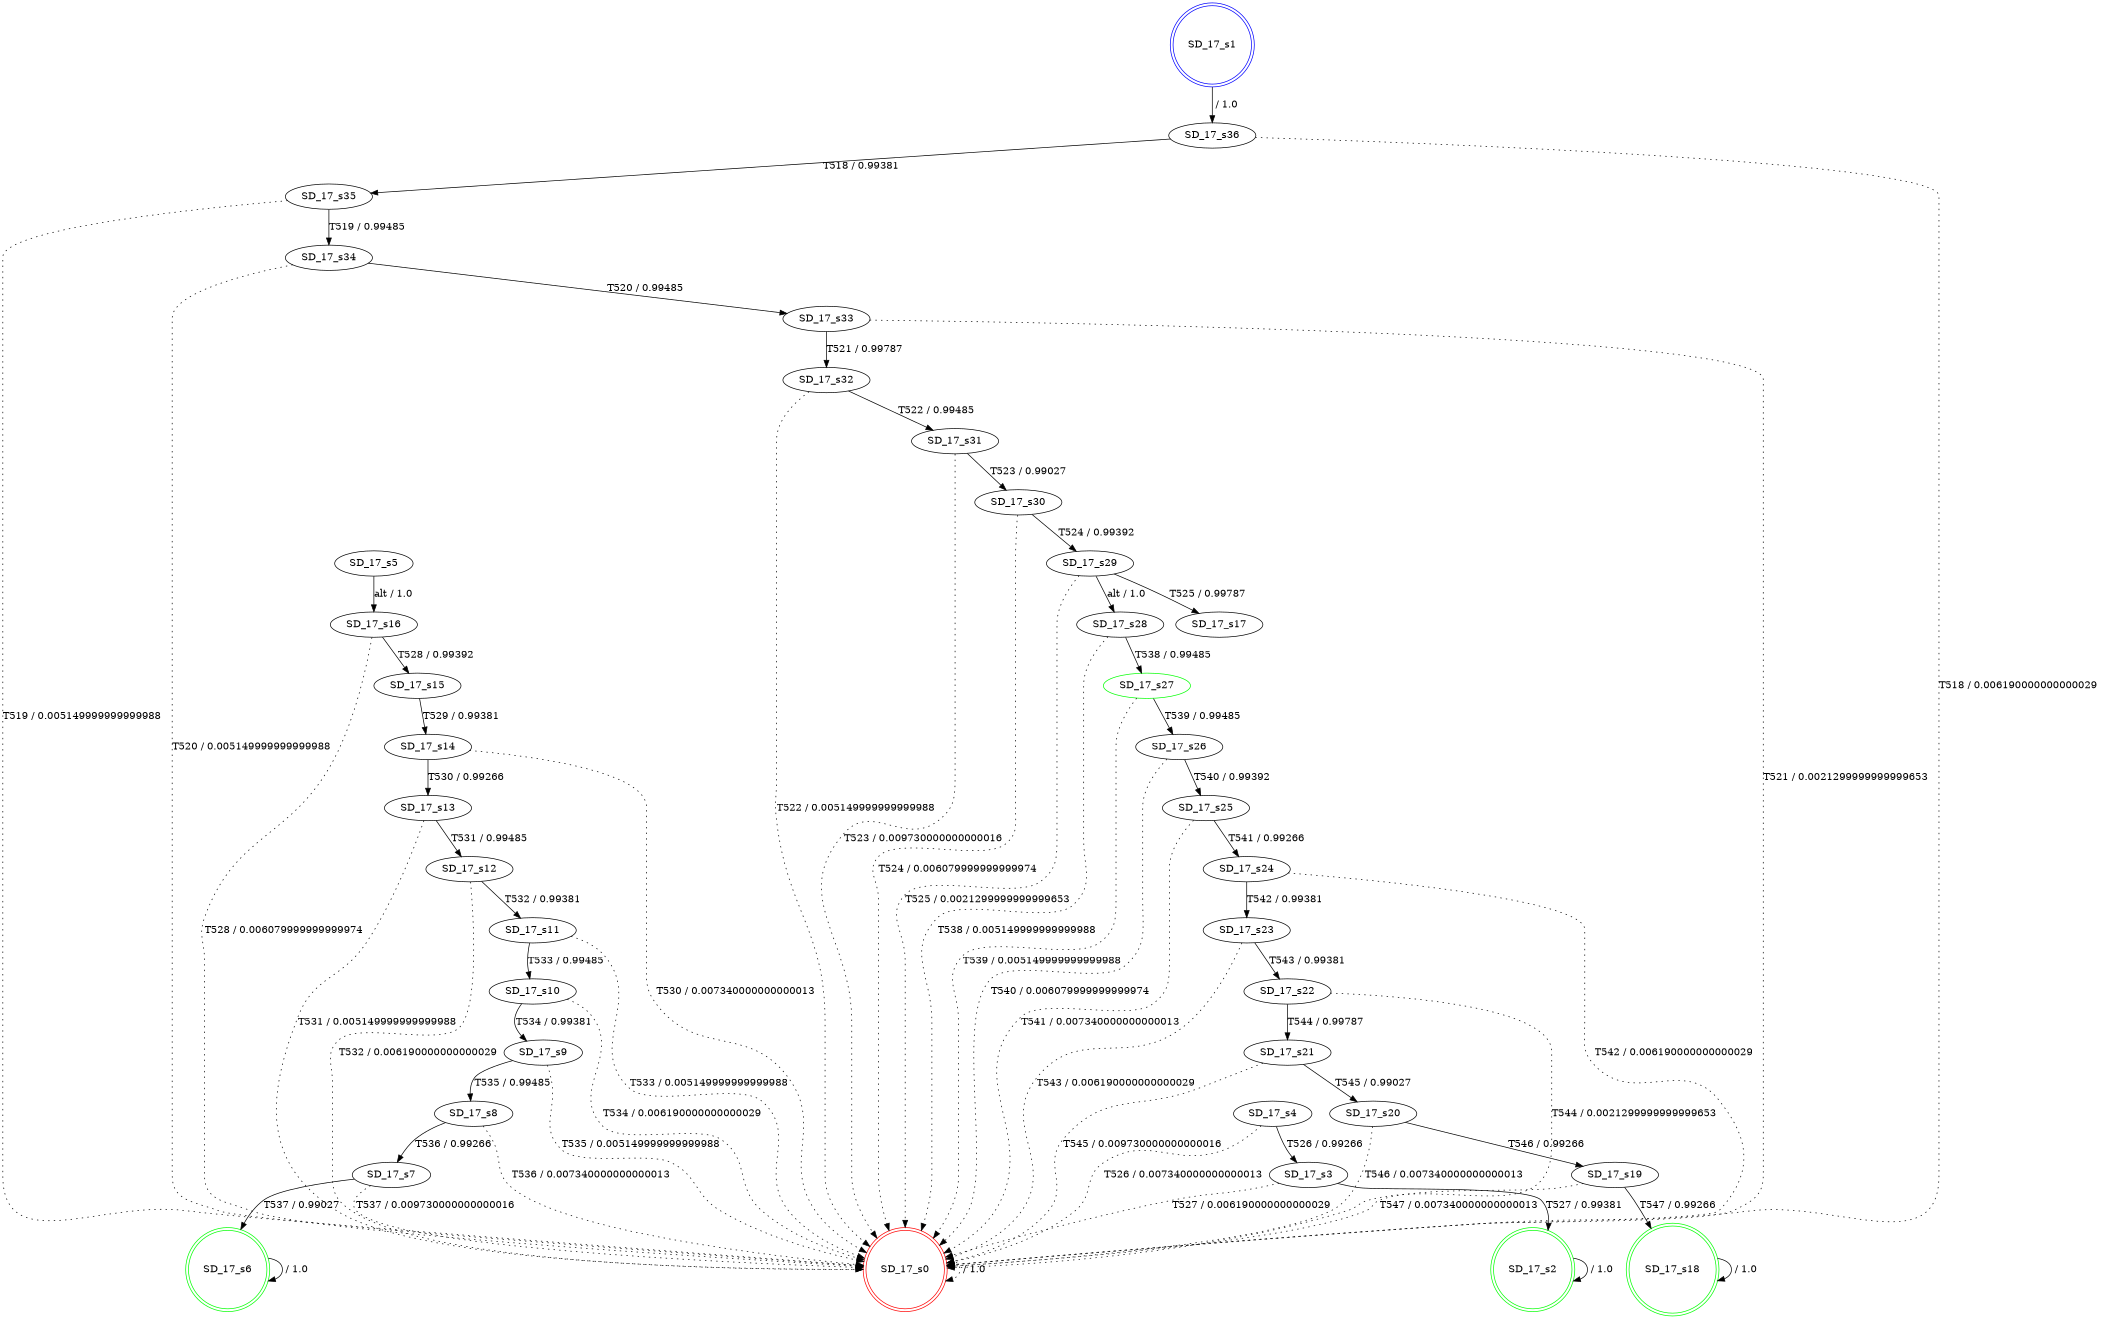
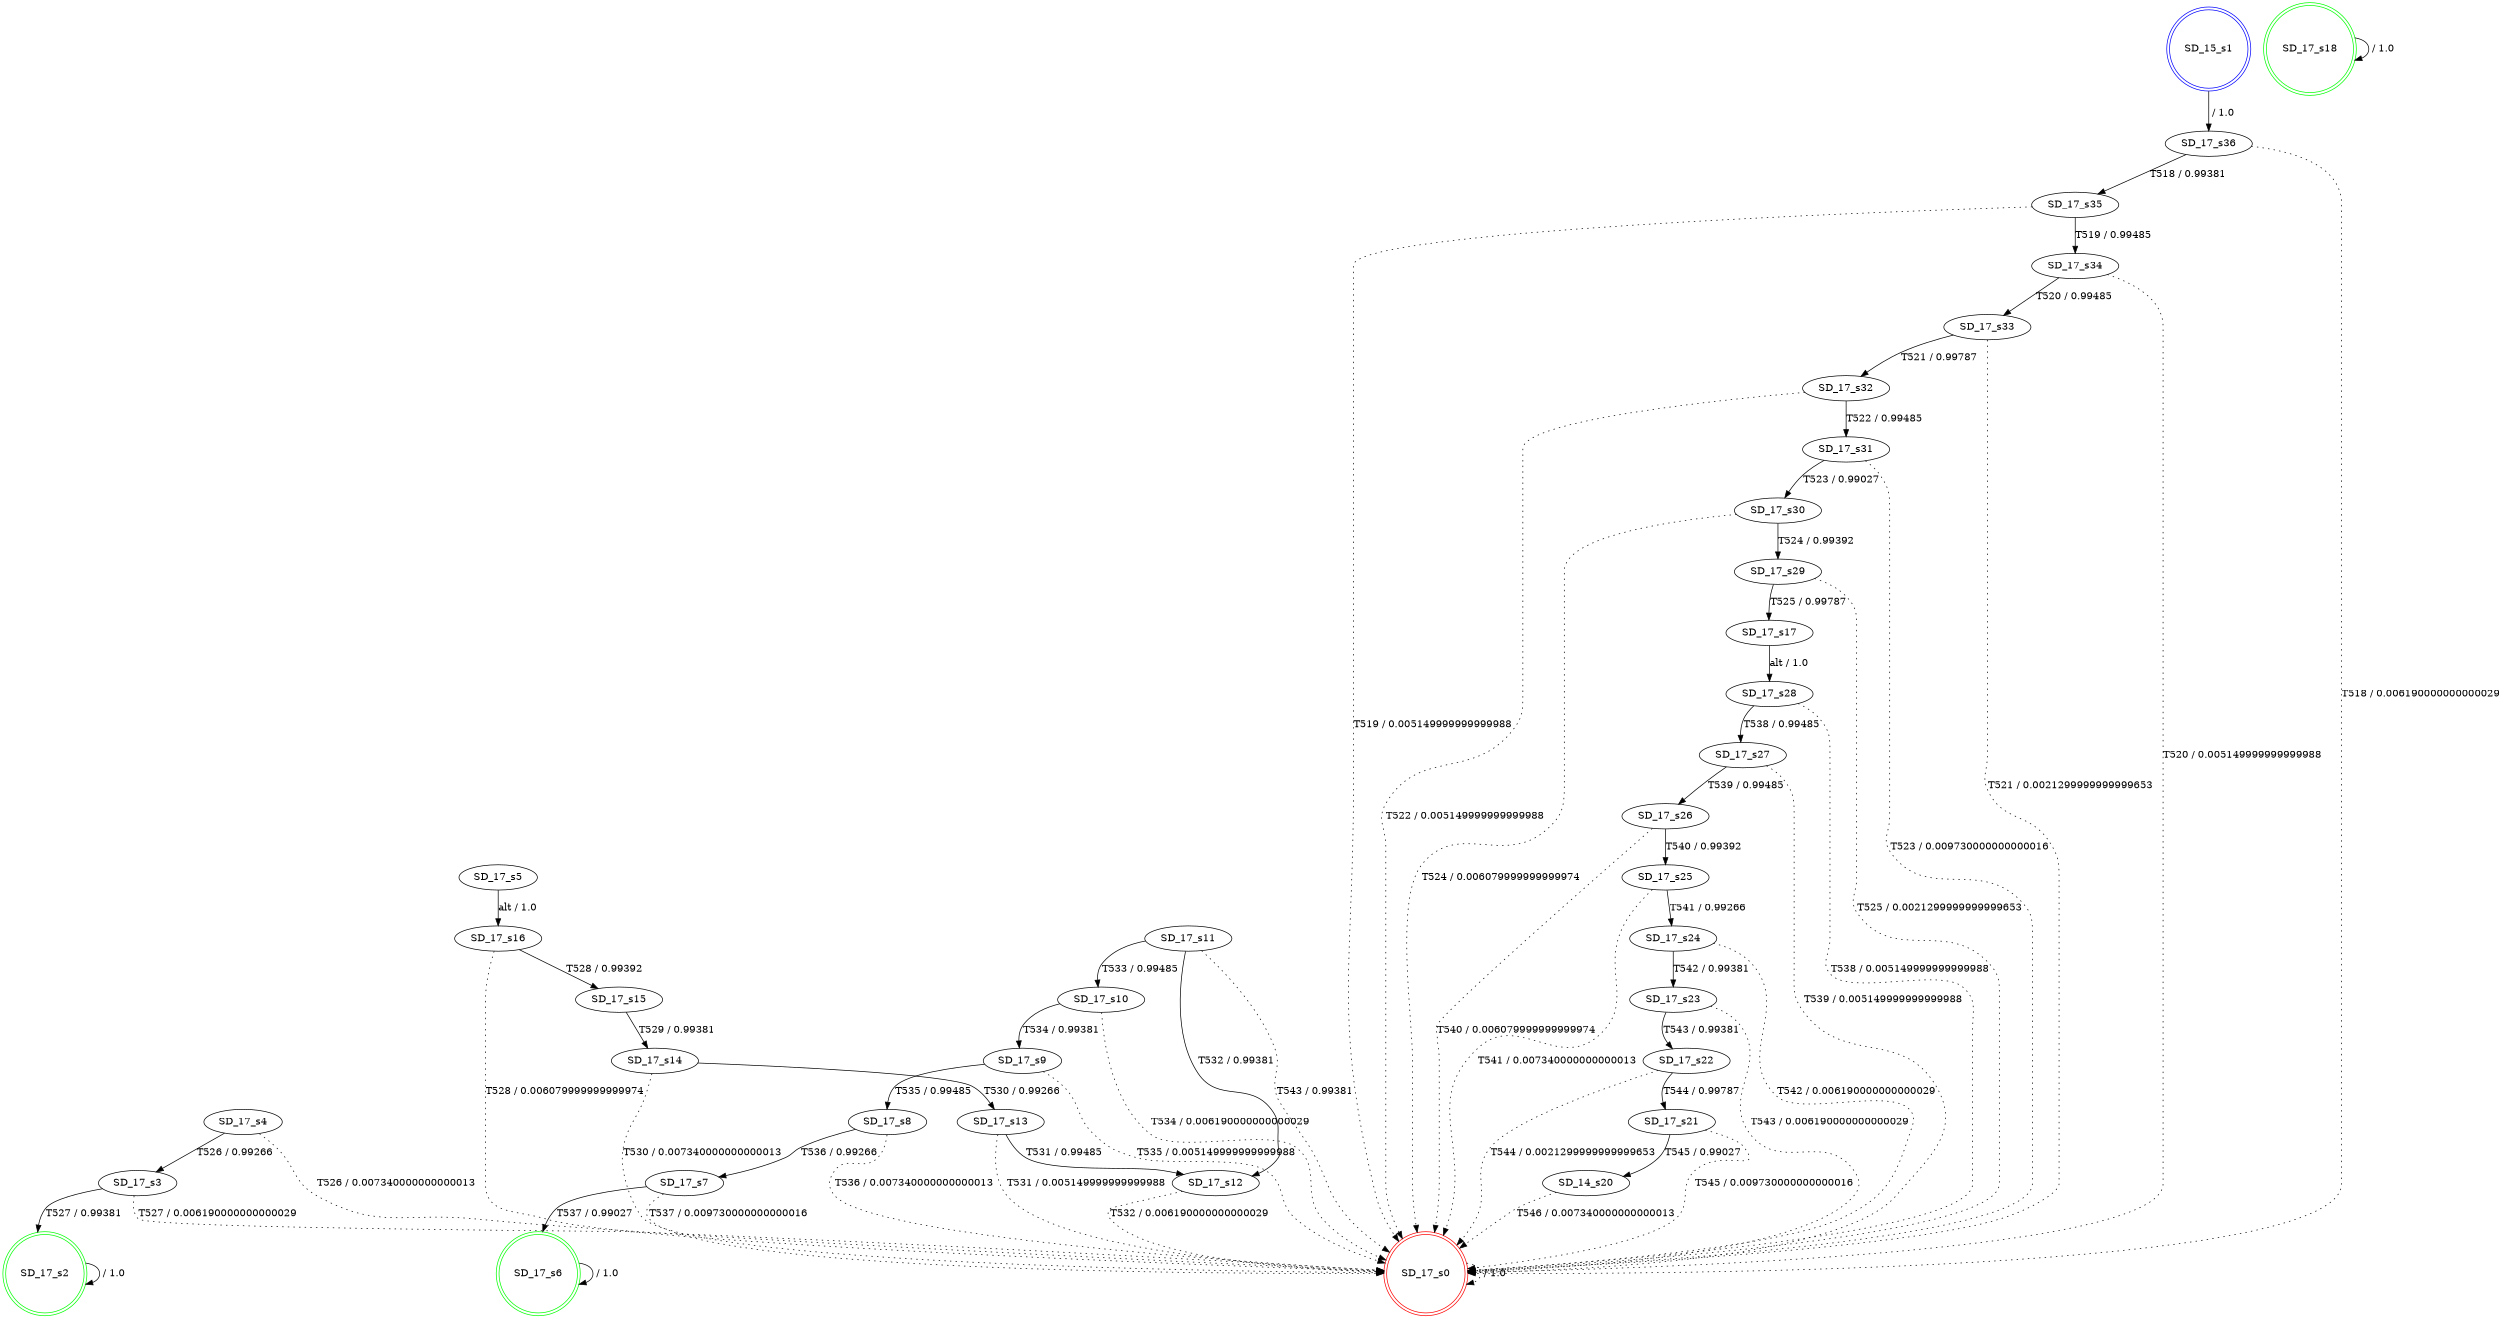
node "SD_17_s1": label "SD_17_s1" -> "SD_15_s1"
edge "SD_17_s29" -> "SD_17_s28": now "SD_17_s17" -> "SD_17_s28"
node "SD_17_s27": color green -> black
edge "SD_17_s12" -> "SD_17_s11": reversed
edge "SD_17_s11" -> "SD_17_s0": label "T533 / 0.005149999999999988" -> "T543 / 0.99381"
node "SD_17_s20": label "SD_17_s20" -> "SD_14_s20"
node "SD_17_s19": removed
